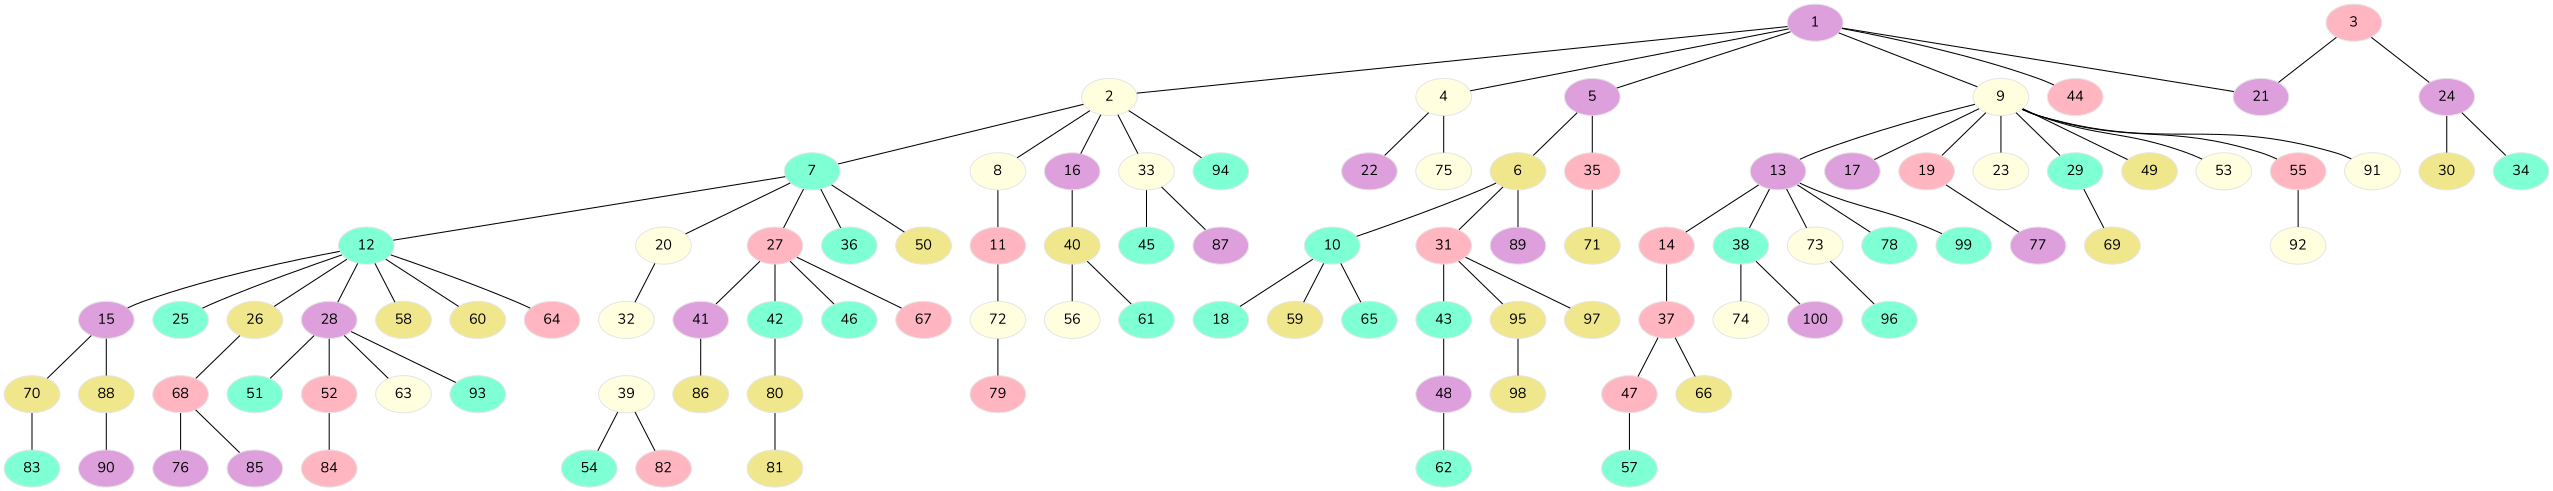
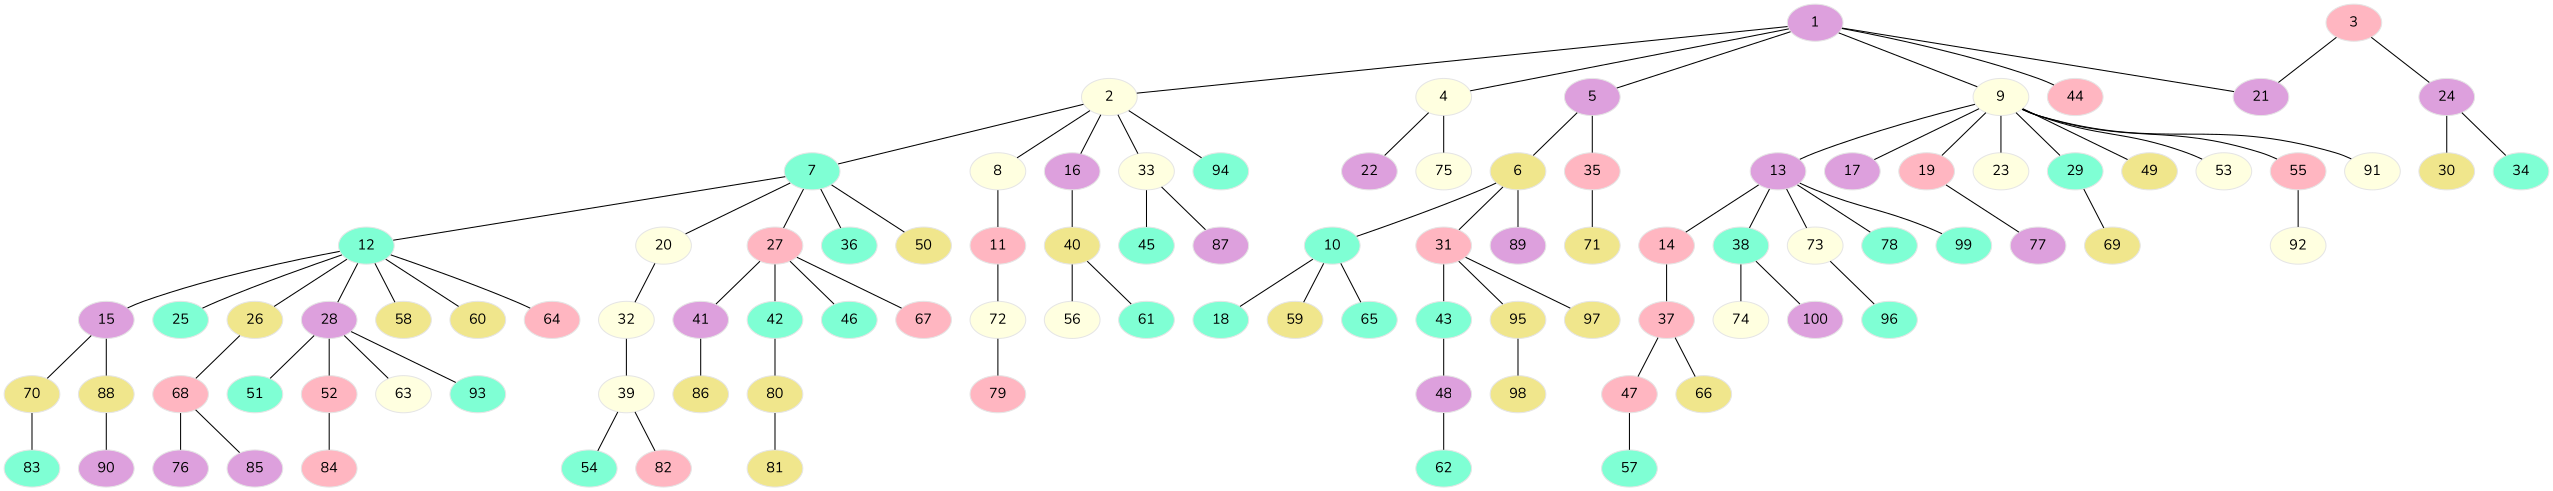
edge "32" -- "39": added
